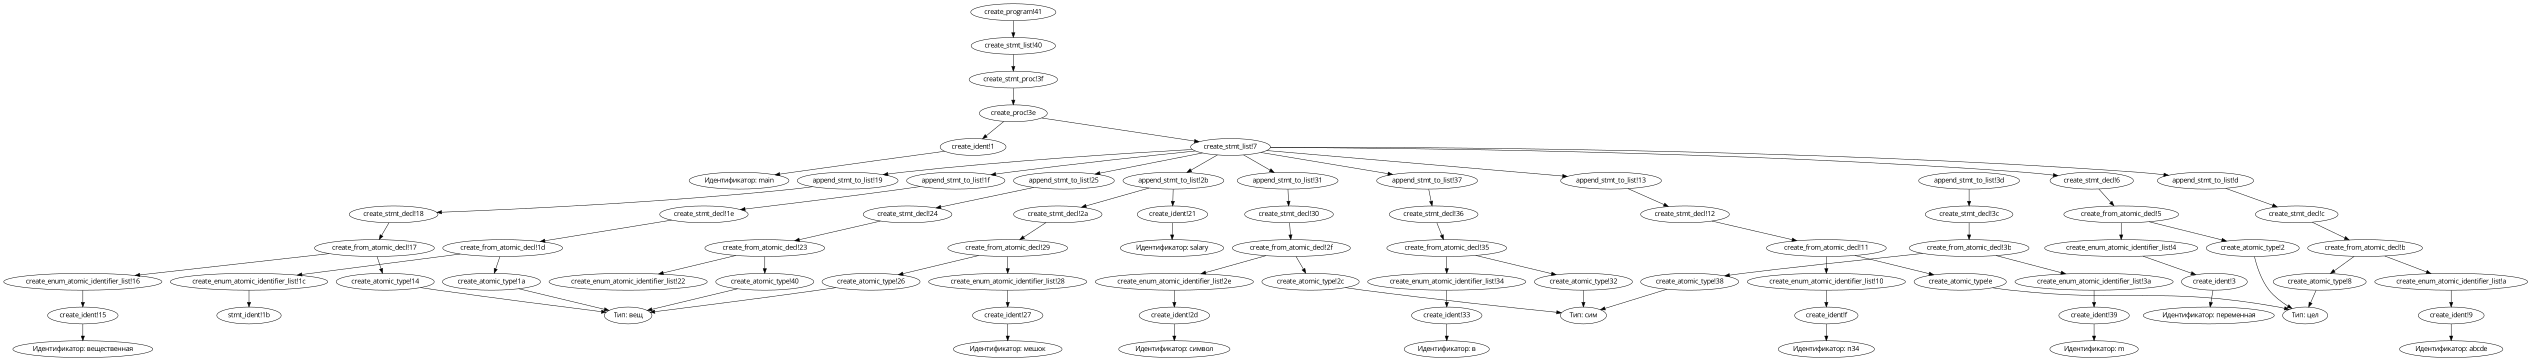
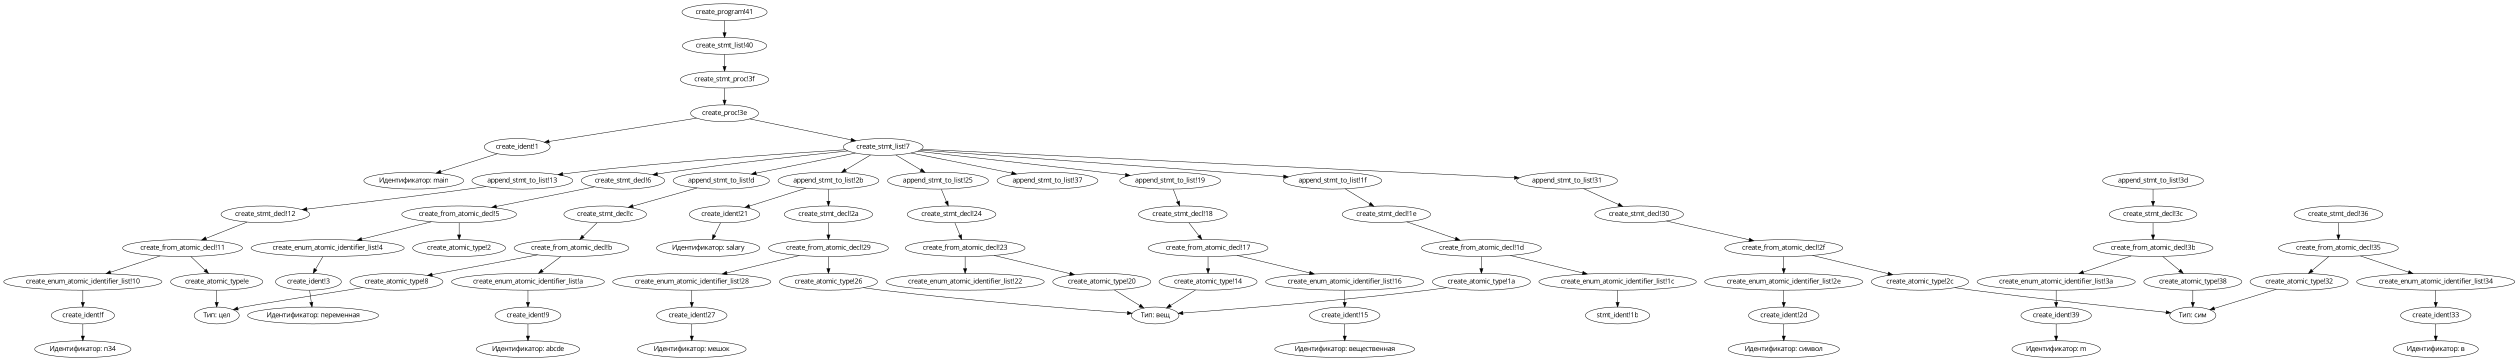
edge "append_stmt_to_list!37" -> "create_stmt_decl!36": removed
node "create_atomic_type!40": label "create_atomic_type!40" -> "create_atomic_type!20"
edge "create_atomic_type!2" -> "Тип: цел": removed
